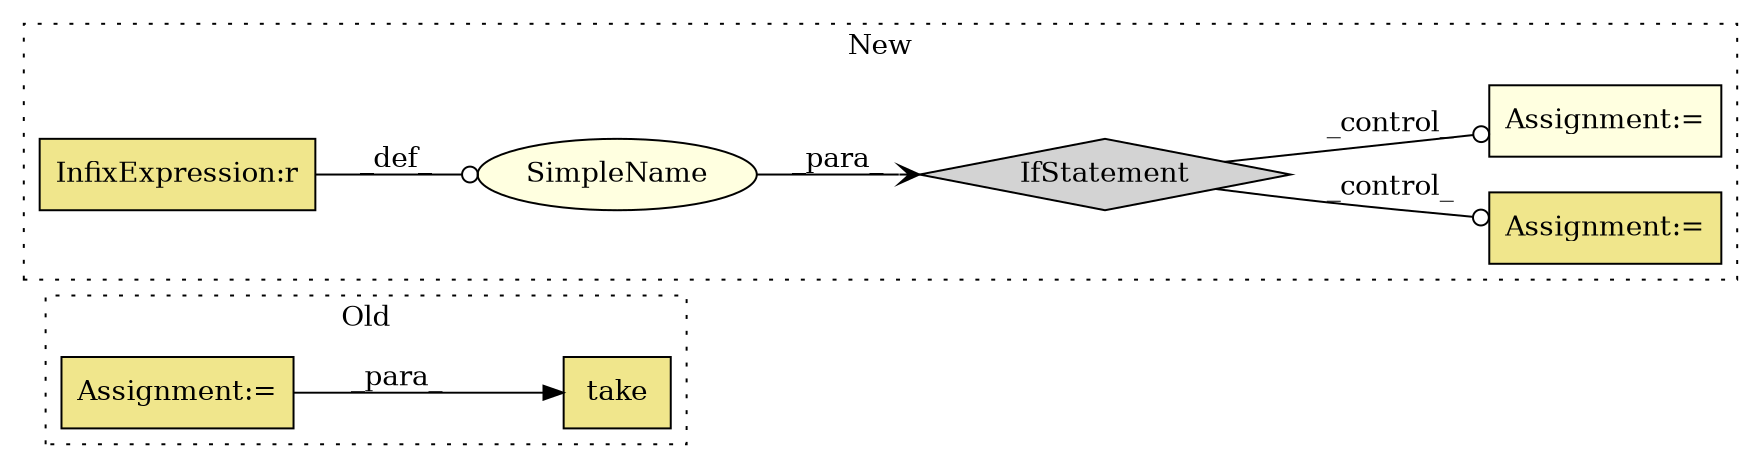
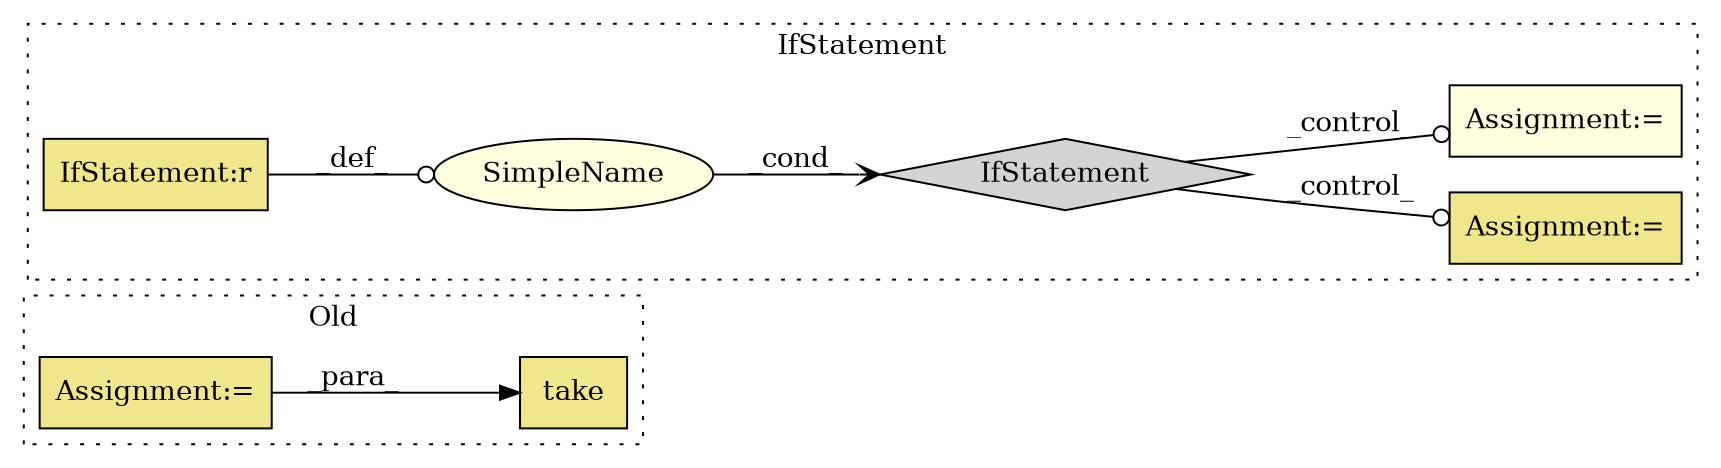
cluster "New": label "New" -> "IfStatement"
edge "SimpleName" -> "IfStatement": label "_para_" -> "_cond_"
node "InfixExpression:r": label "InfixExpression:r" -> "IfStatement:r"
